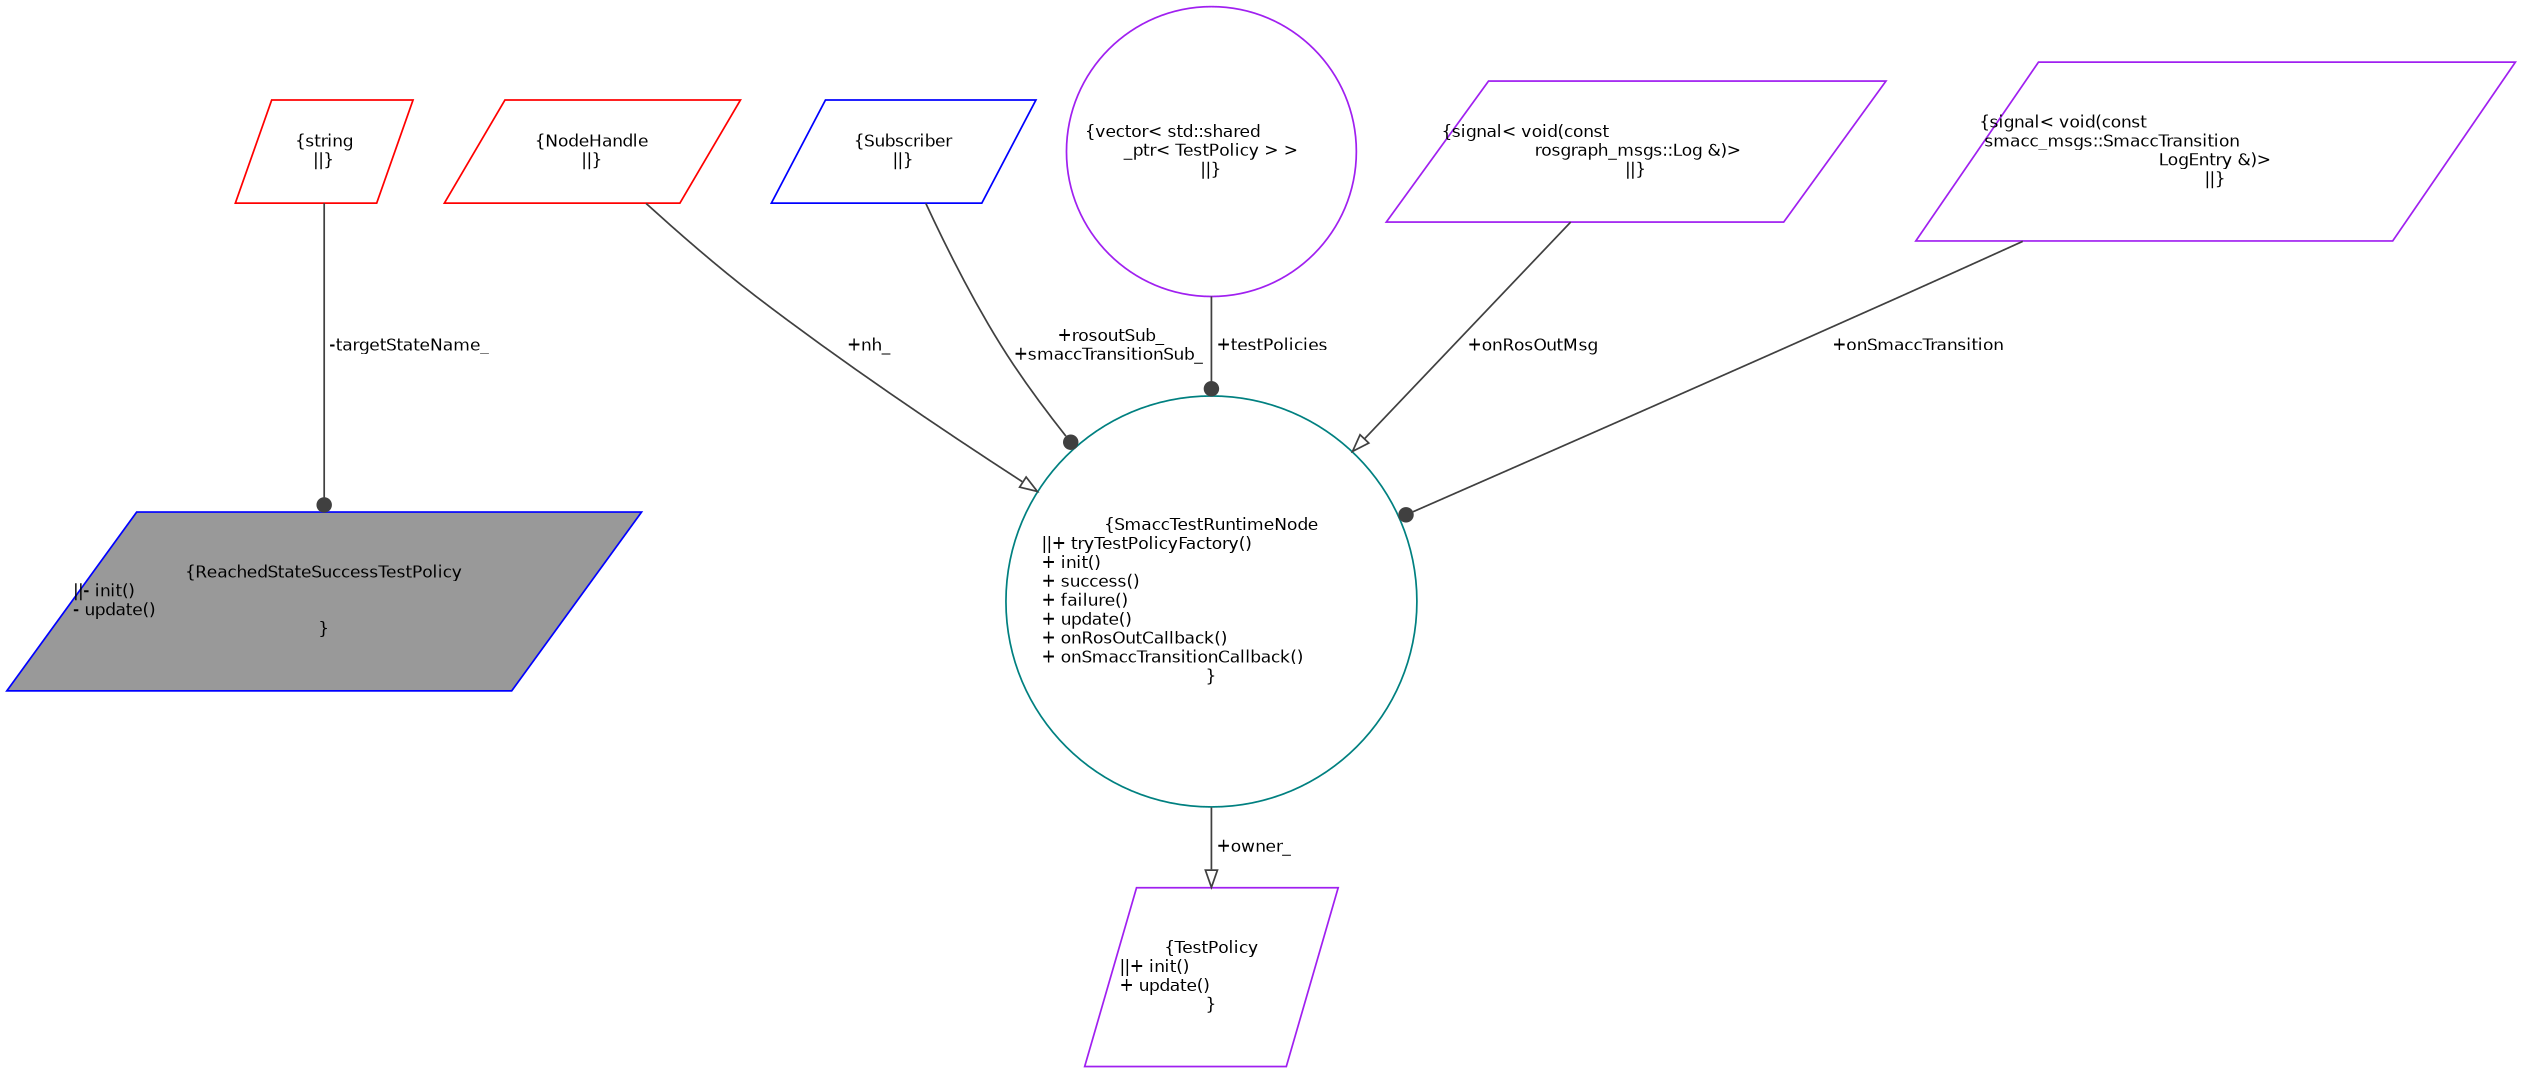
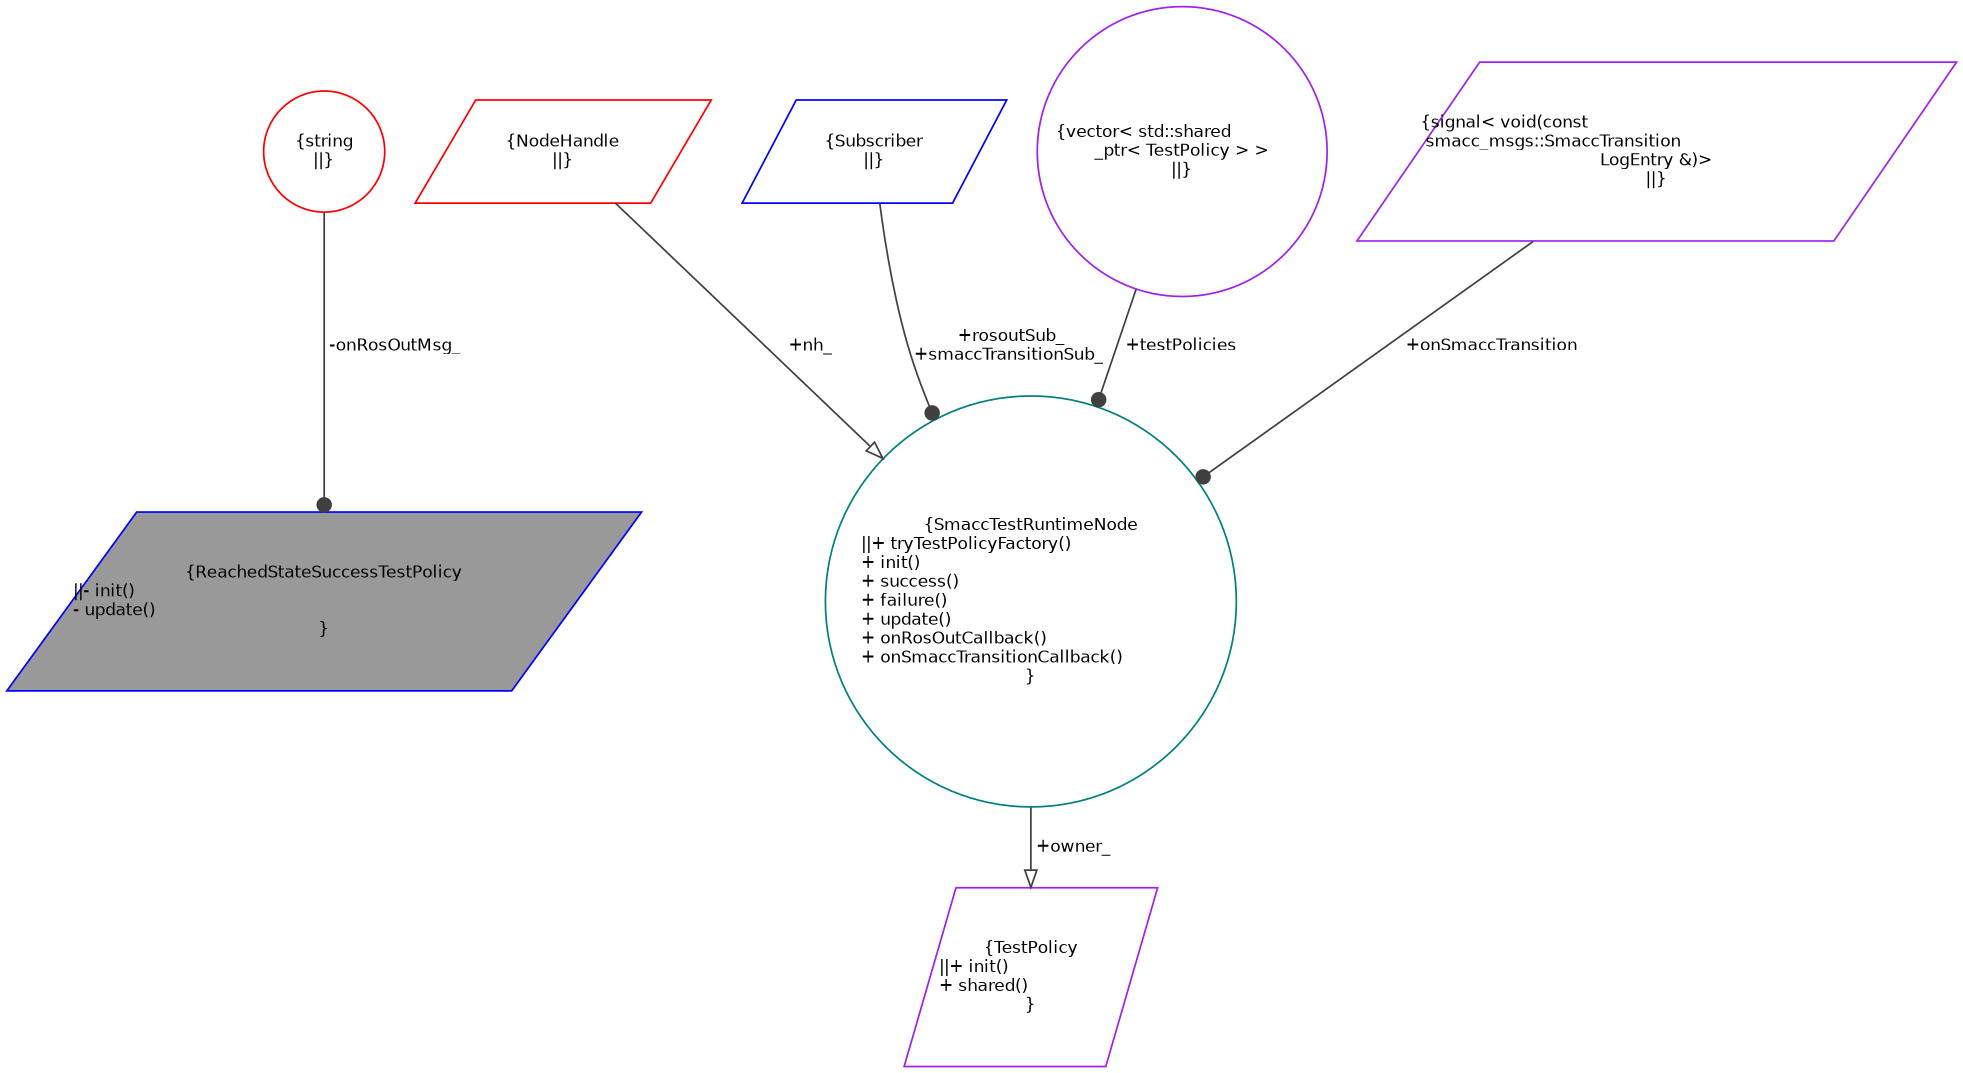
node "{string ||}": shape parallelogram -> circle
node "{signal< void(const rosgraph_msgs::Log &)> ||}": removed
edge "{string ||}" -> "{ReachedStateSuccessTestPolicy ||- init() - update() }": label " -targetStateName_" -> " -onRosOutMsg_"
node "{TestPolicy ||+ init() + update() }": label "{TestPolicy ||+ init() + update() }" -> "{TestPolicy ||+ init() + shared() }"
